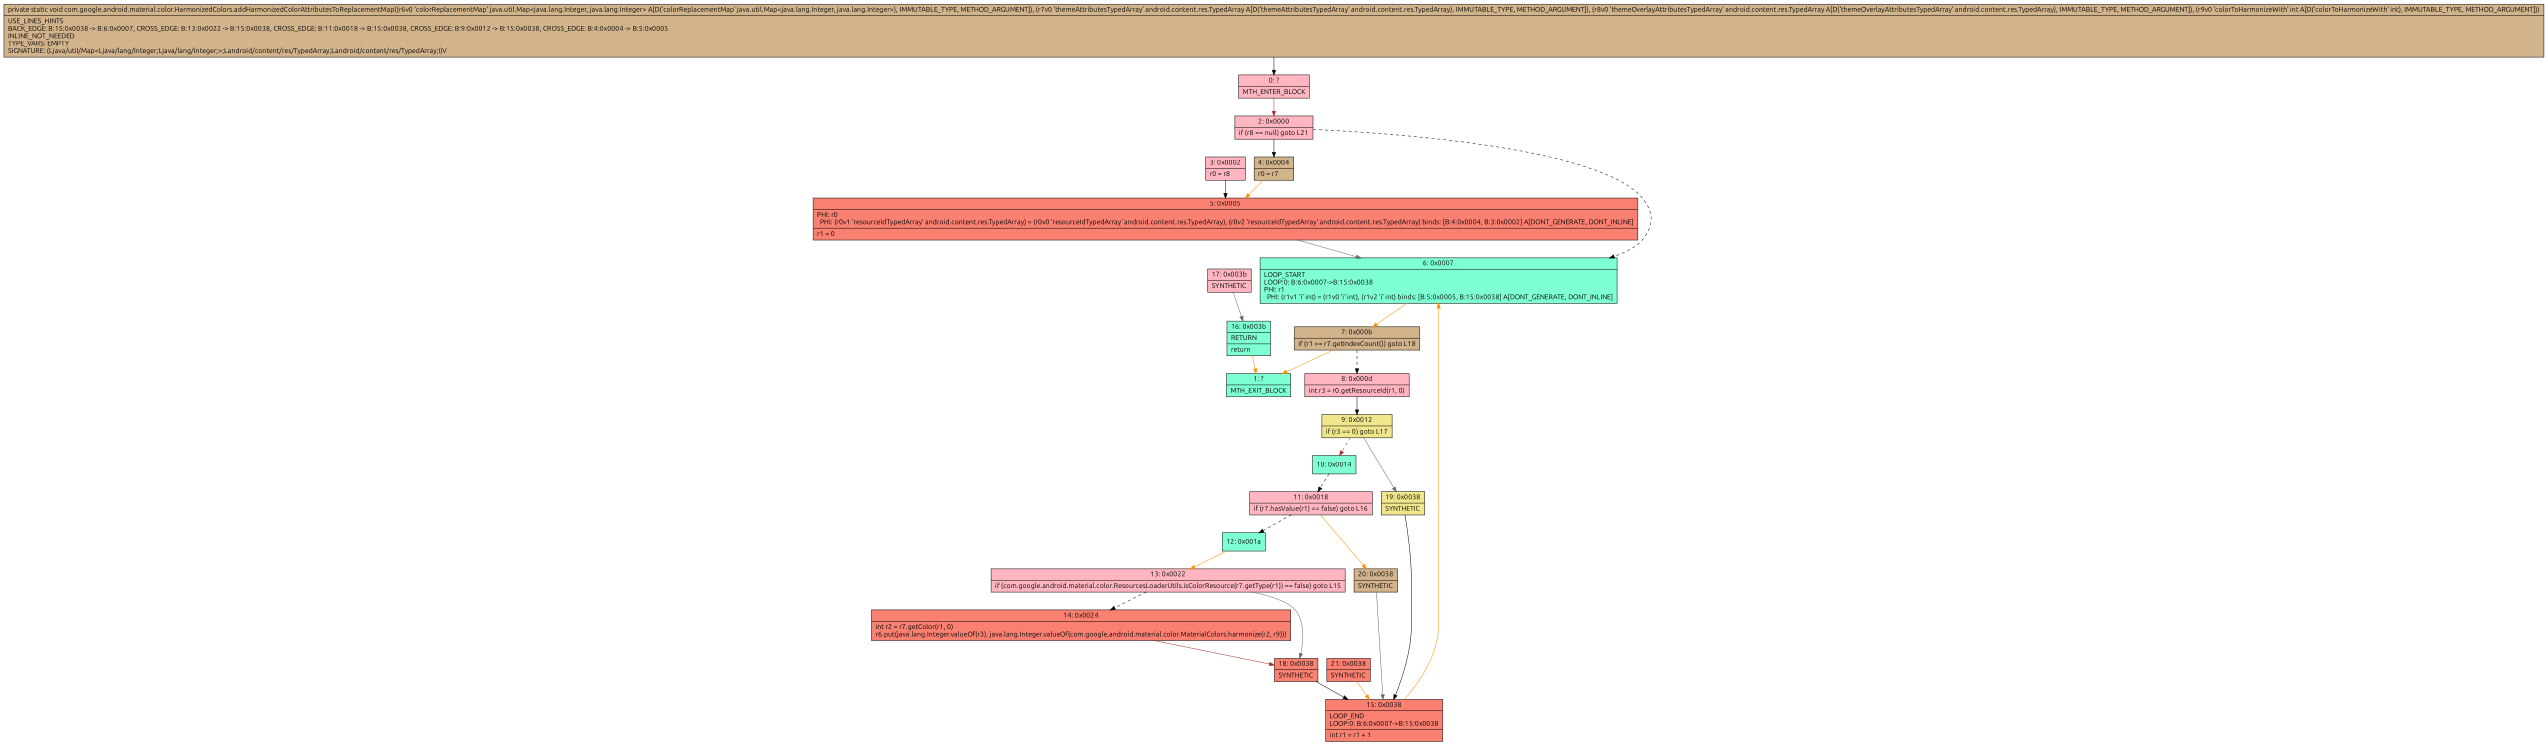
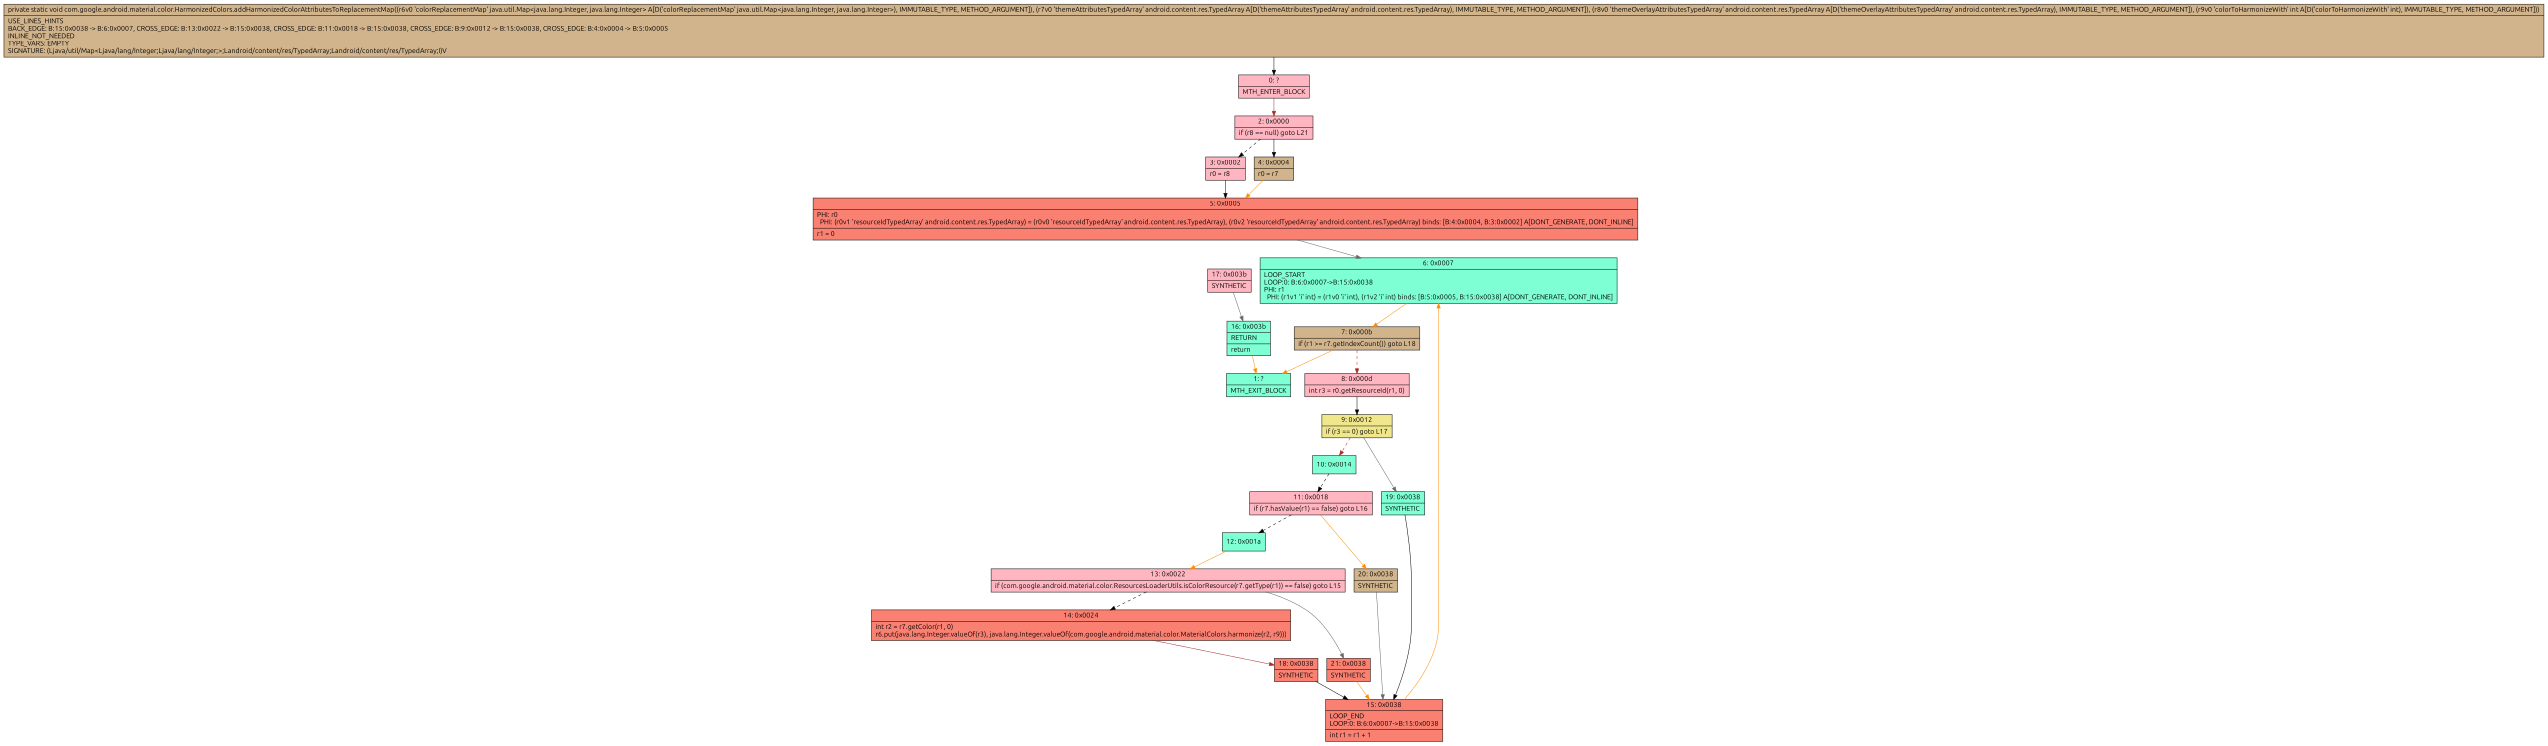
edge "2: 0x0000" -> "6: 0x0007": now "2: 0x0000" -> "3: 0x0002"
edge "7: 0x000b" -> "8: 0x000d": color black -> brown
node "19: 0x0038": fillcolor khaki -> aquamarine
edge "13: 0x0022" -> "18: 0x0038": now "13: 0x0022" -> "21: 0x0038"
